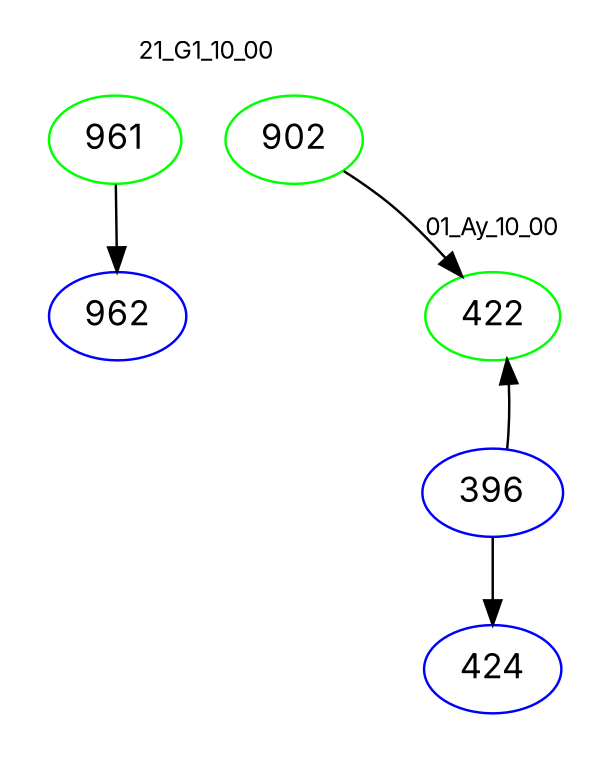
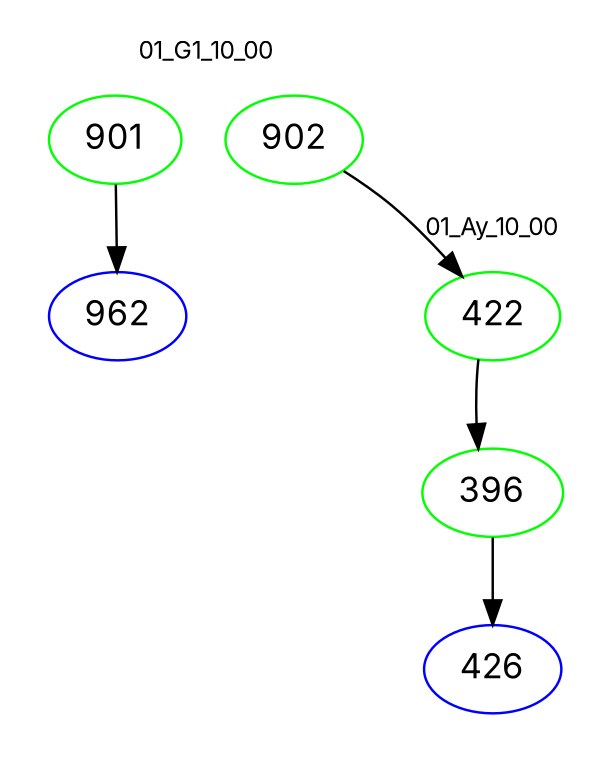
cluster "21_G1_10_00": label "21_G1_10_00" -> "01_G1_10_00"
node "961": label "961" -> "901"
edge "396" -> "422": reversed
node "396": color blue -> green
node "424": label "424" -> "426"
